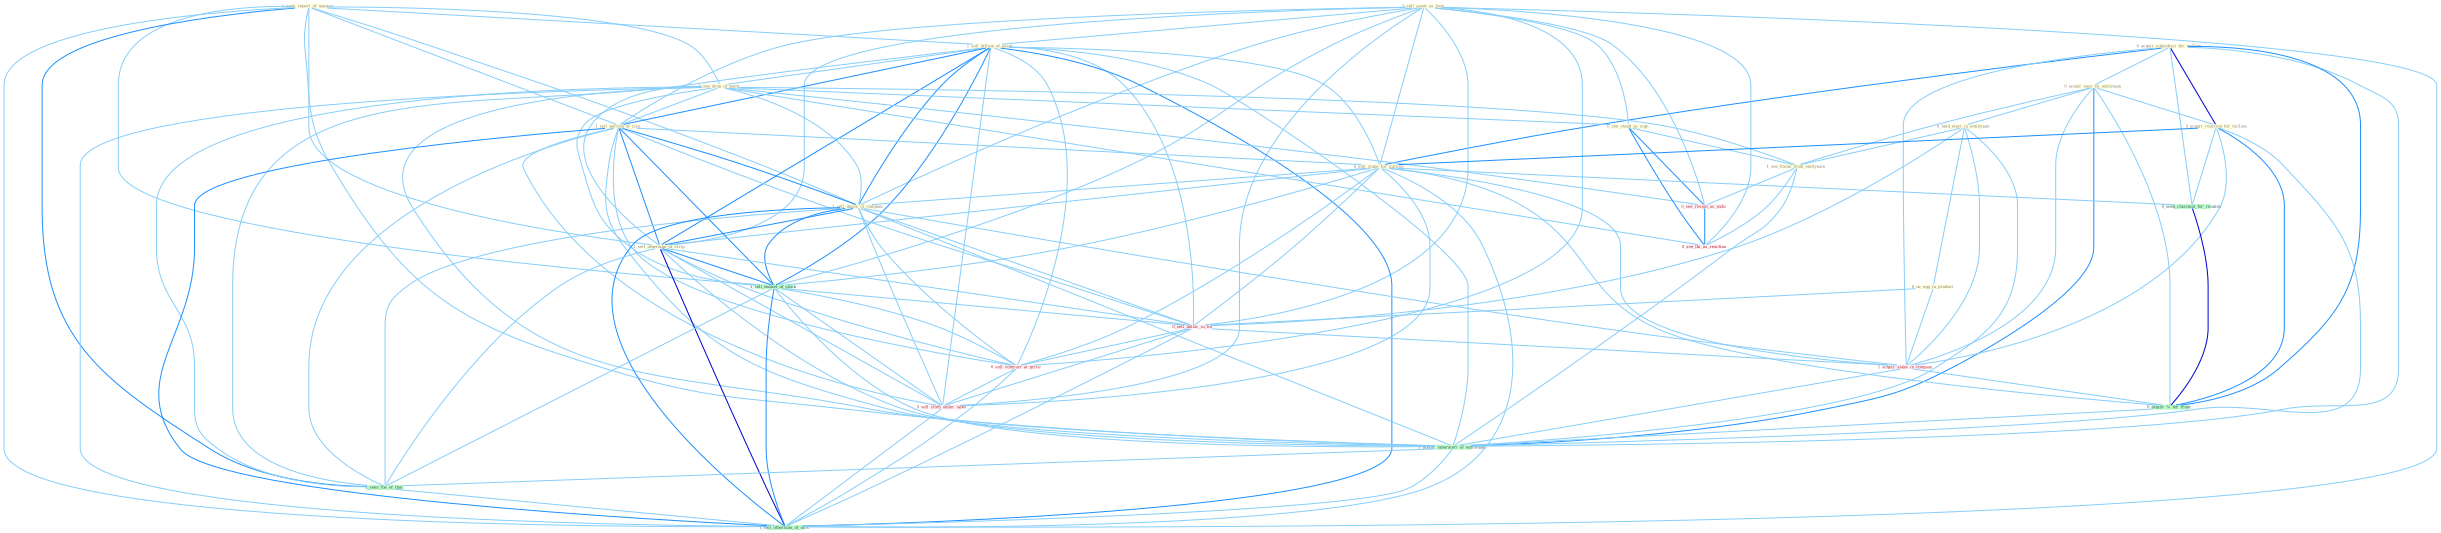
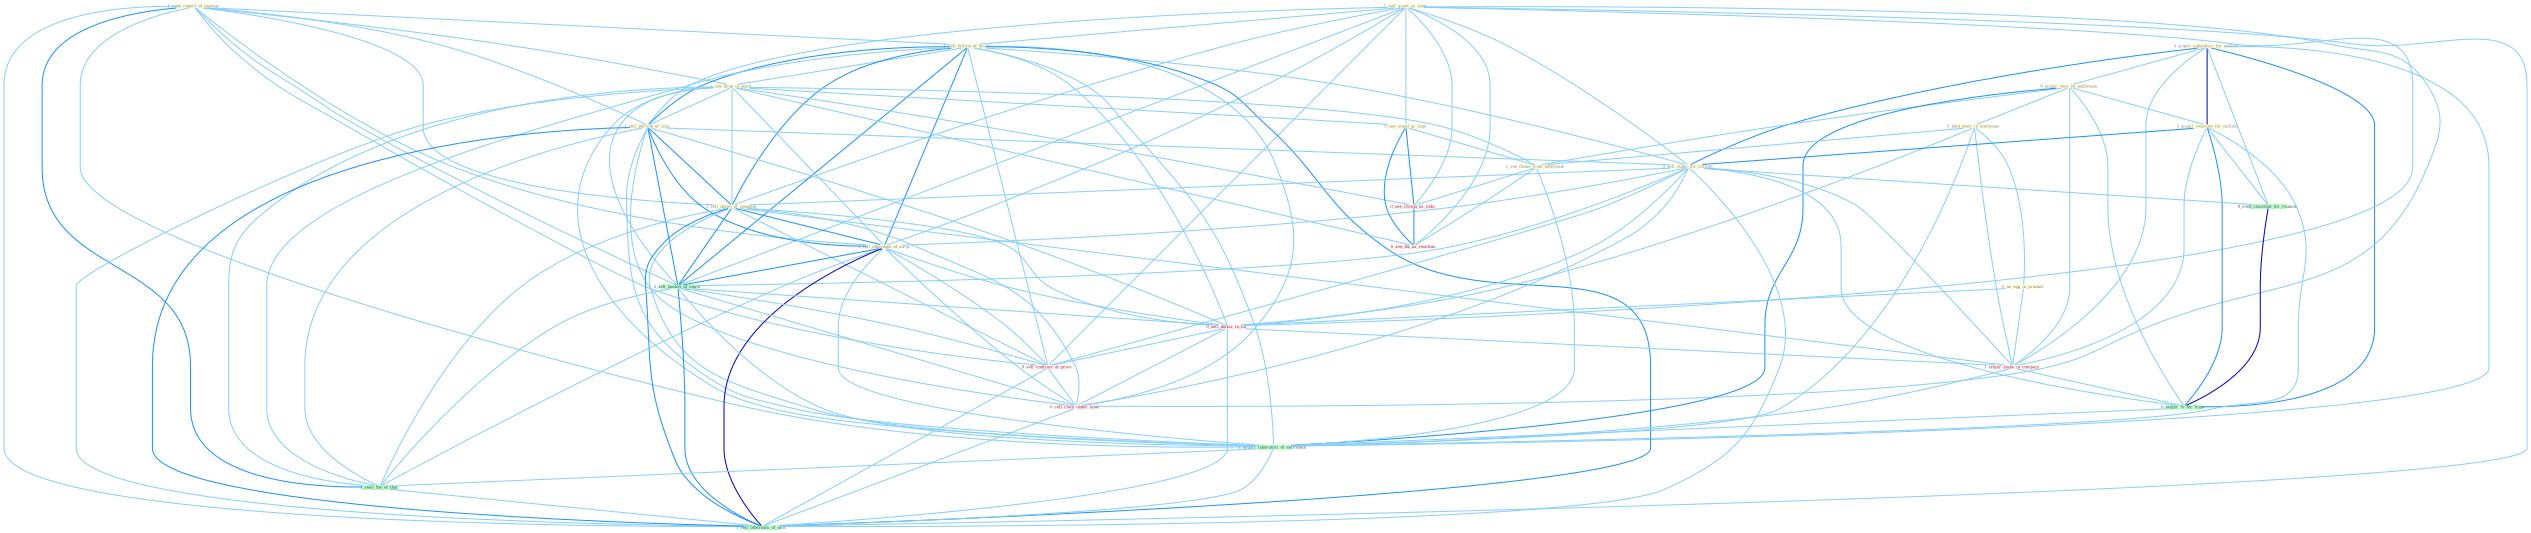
edge "1_sell_portion_of_issu" -- "0_sell_contract_at_price": now "1_seen_report_of_unawar" -- "0_sell_contract_at_price"
